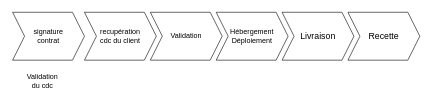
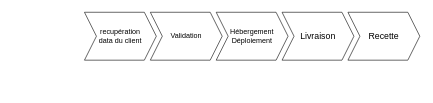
node "signature contrat": removed
node "recupération cdc du client": label "recupération cdc du client" -> "recupération data du client"
node "Validation du cdc": removed
